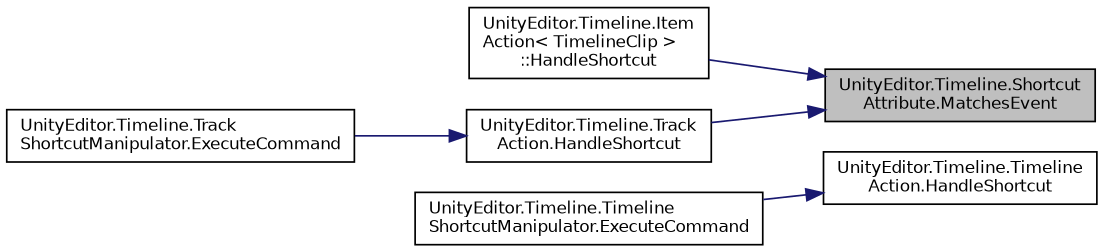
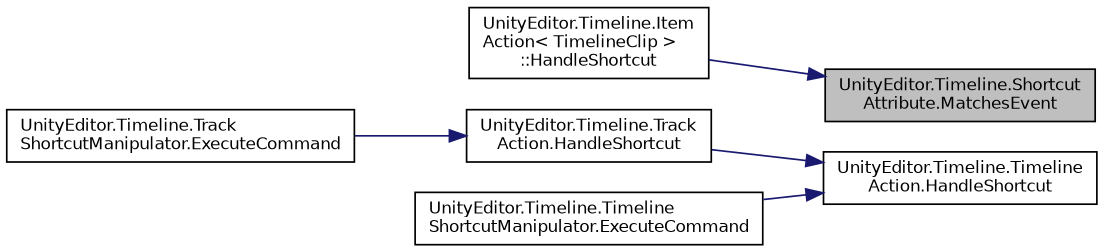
edge "UnityEditor.Timeline.Track Action.HandleShortcut" -> "UnityEditor.Timeline.Shortcut Attribute.MatchesEvent": now "UnityEditor.Timeline.Track Action.HandleShortcut" -> "UnityEditor.Timeline.Timeline Action.HandleShortcut"
